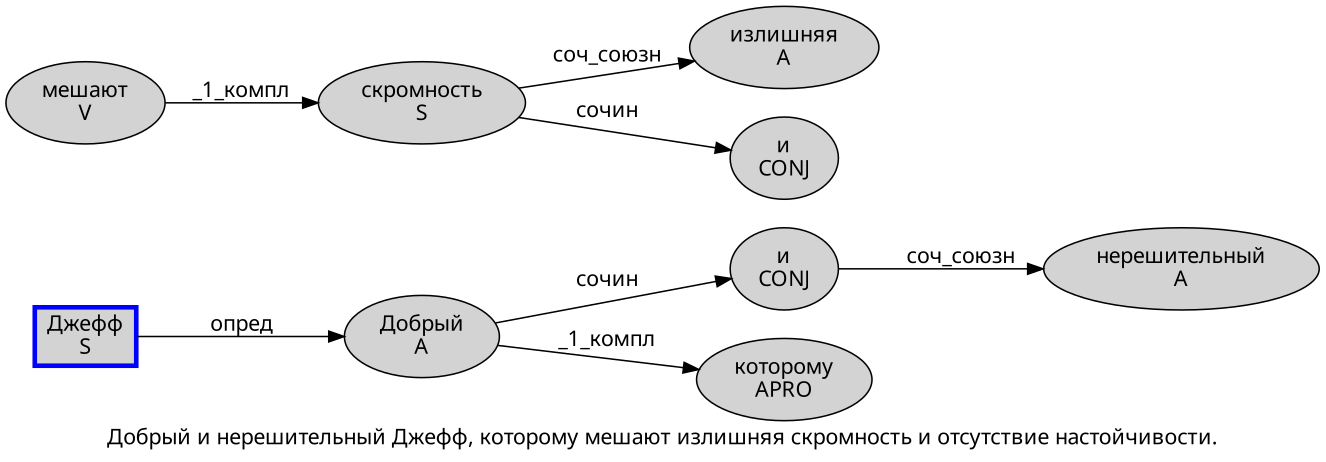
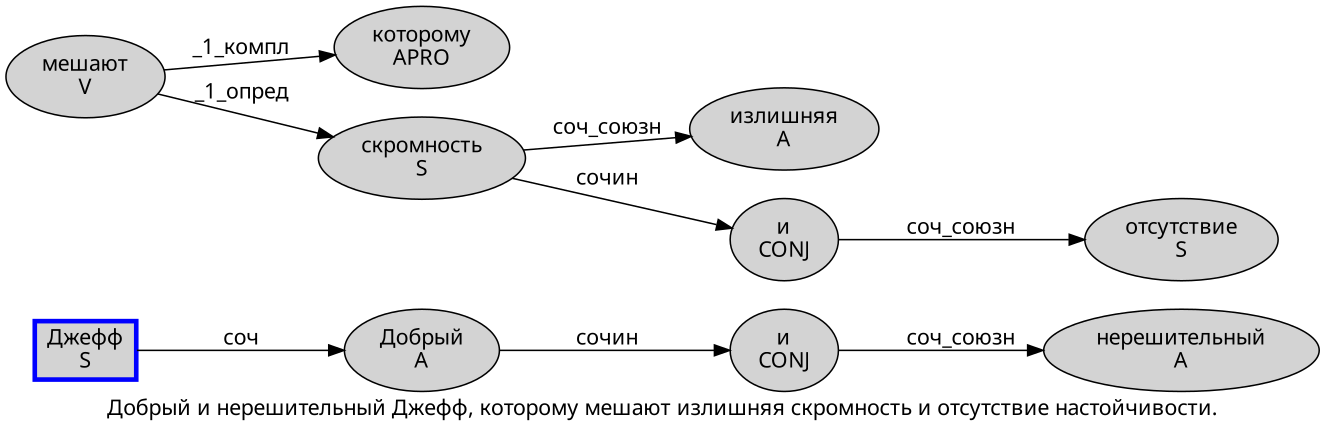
edge "мешают V" -> "скромность S": label "_1_компл" -> "_1_опред"
node "отсутствие S": added
edge "Джефф S" -> "Добрый A": label "опред" -> "соч"
edge "Добрый A" -> "которому APRO": now "мешают V" -> "которому APRO"
